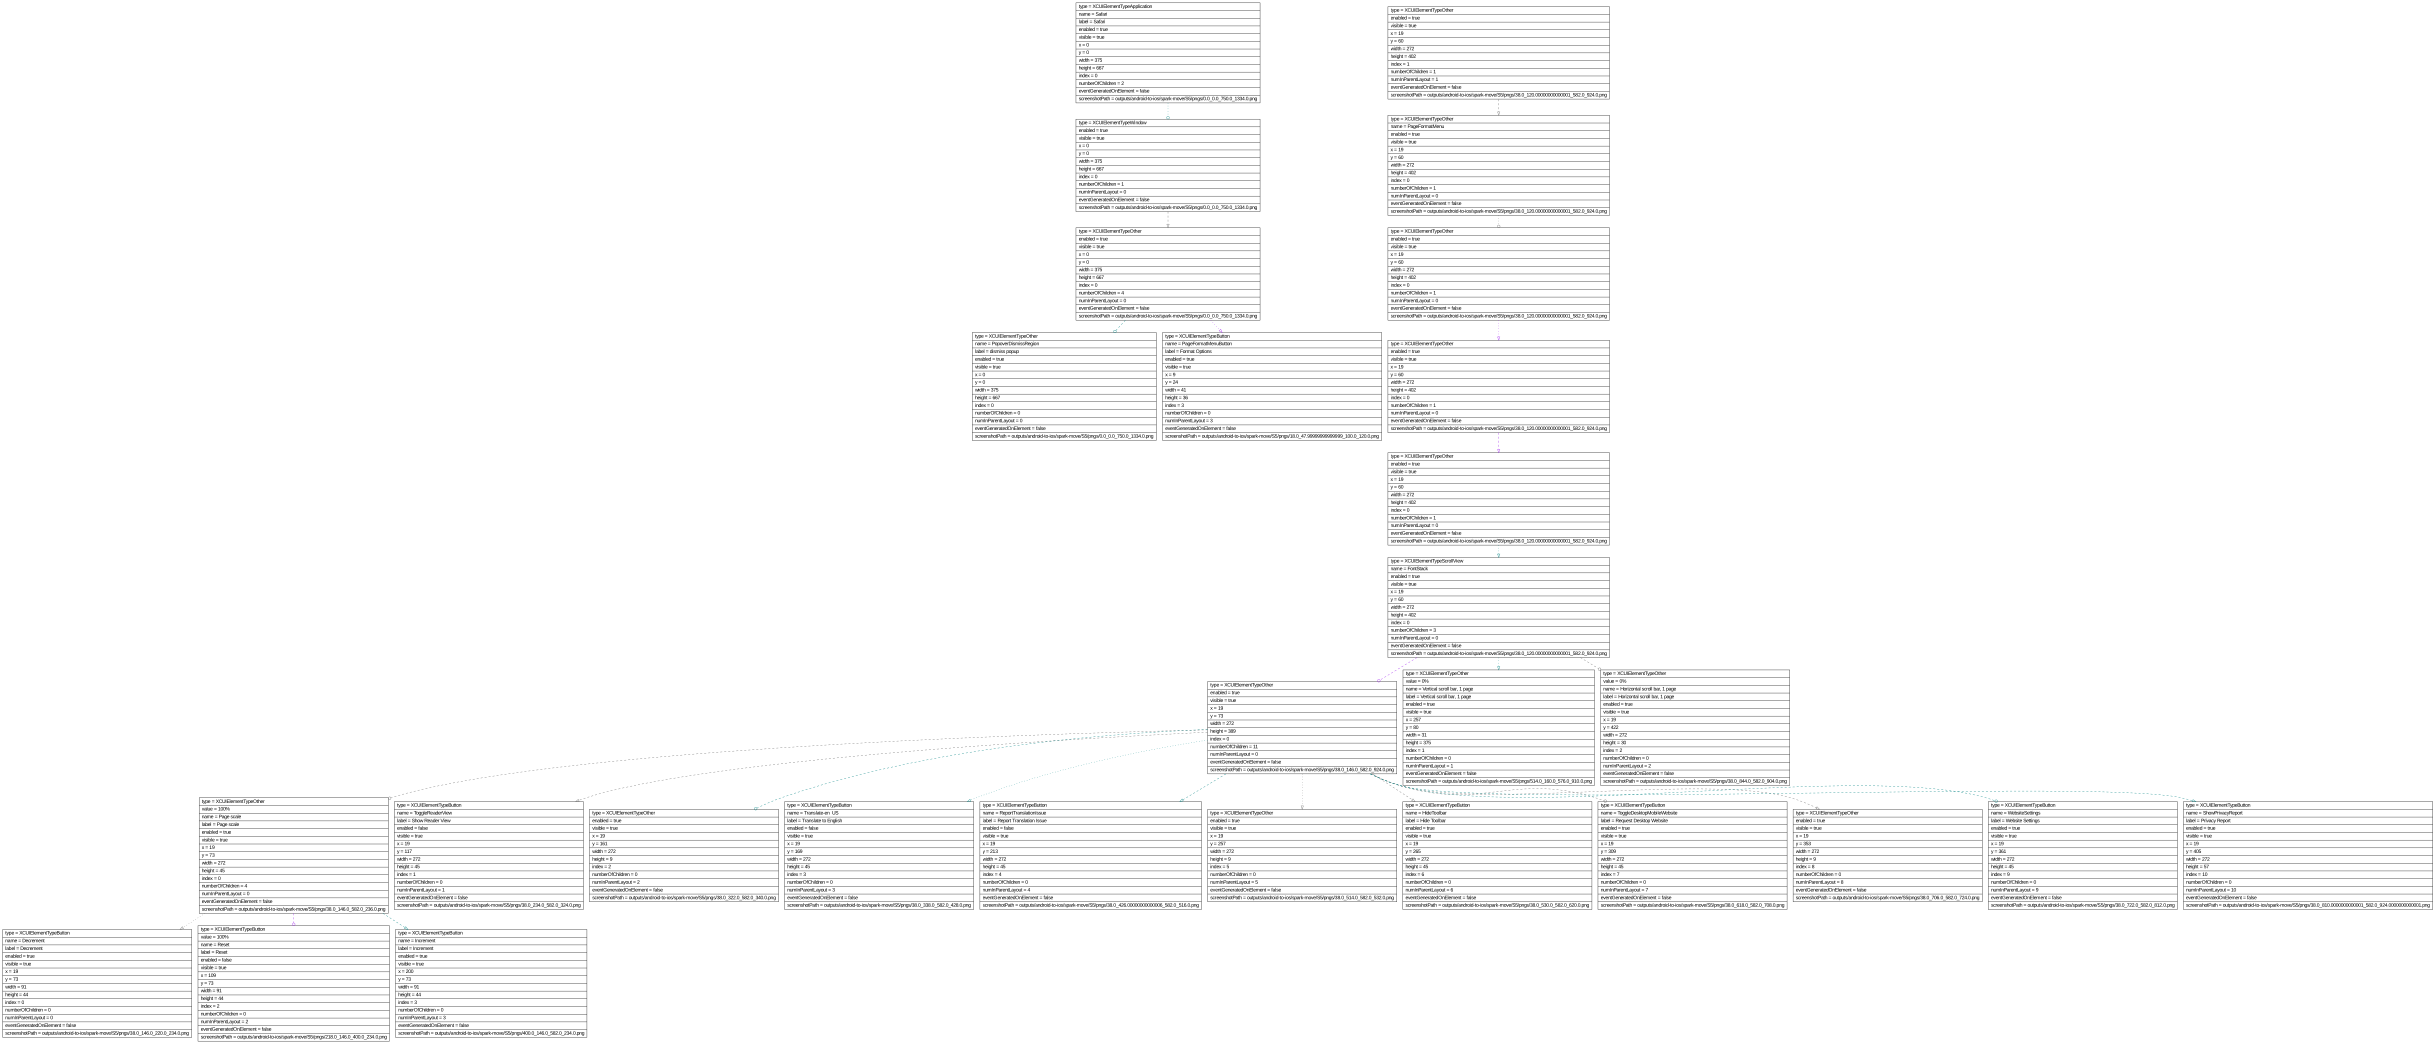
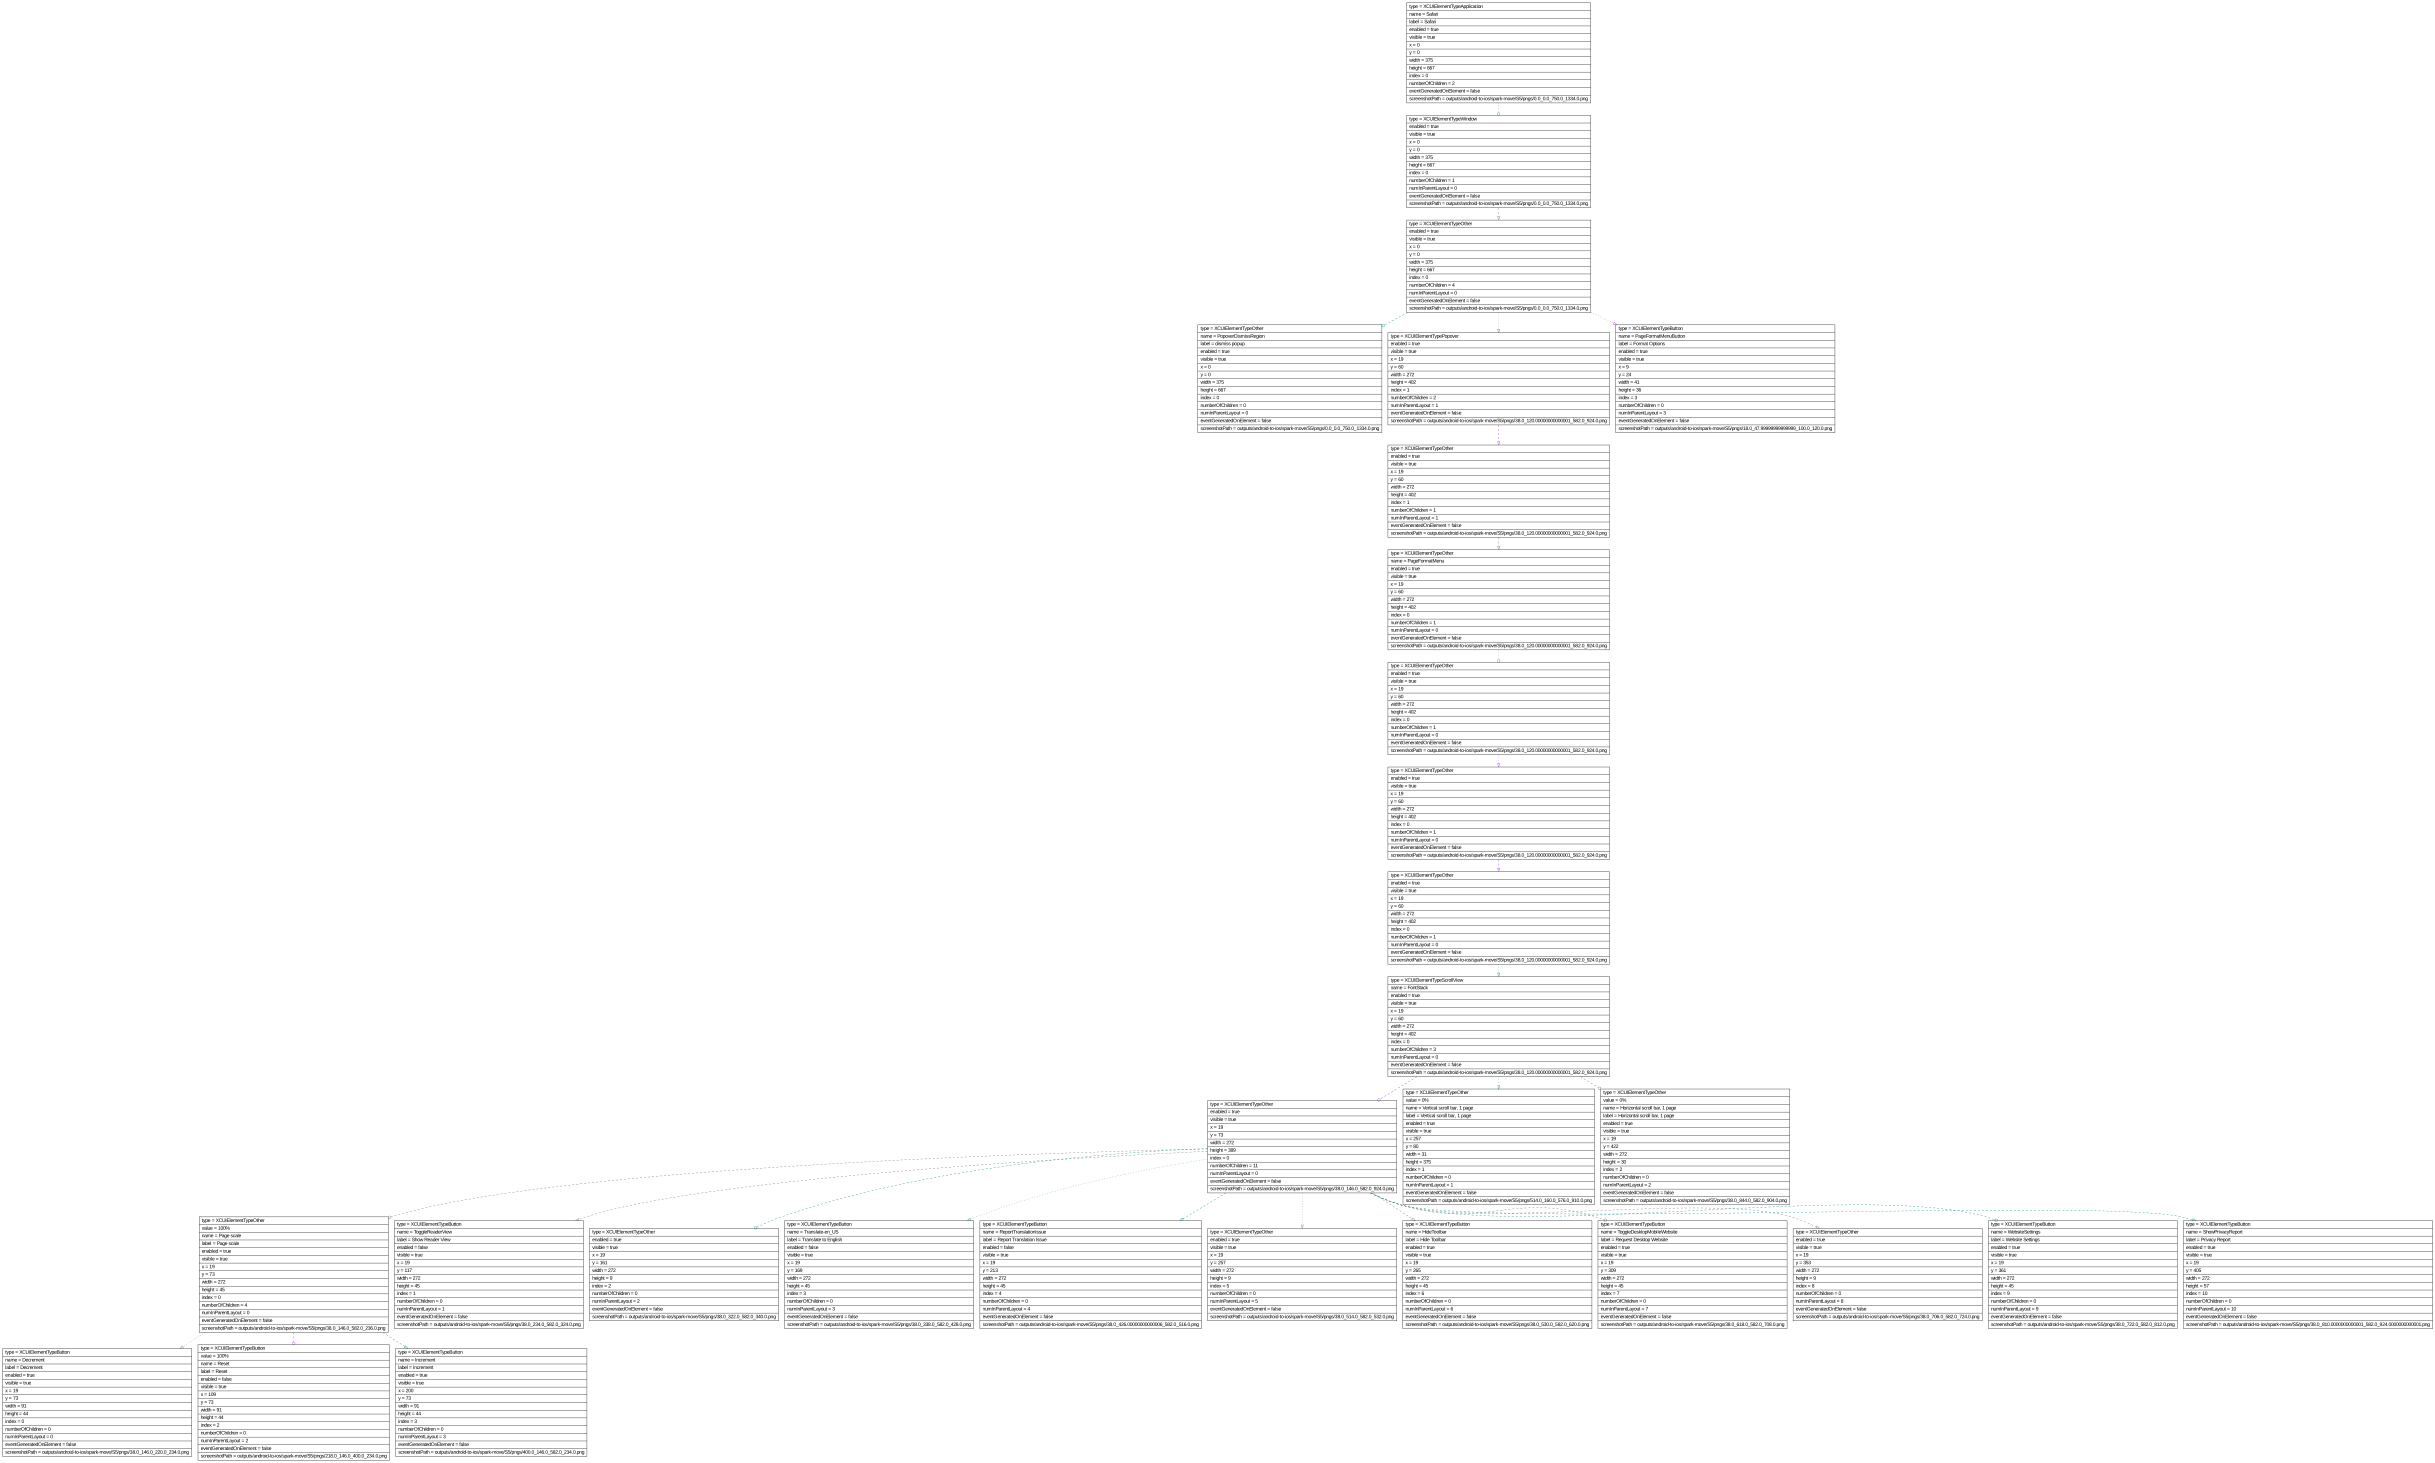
node "type = XCUIElementTypePopover": added
